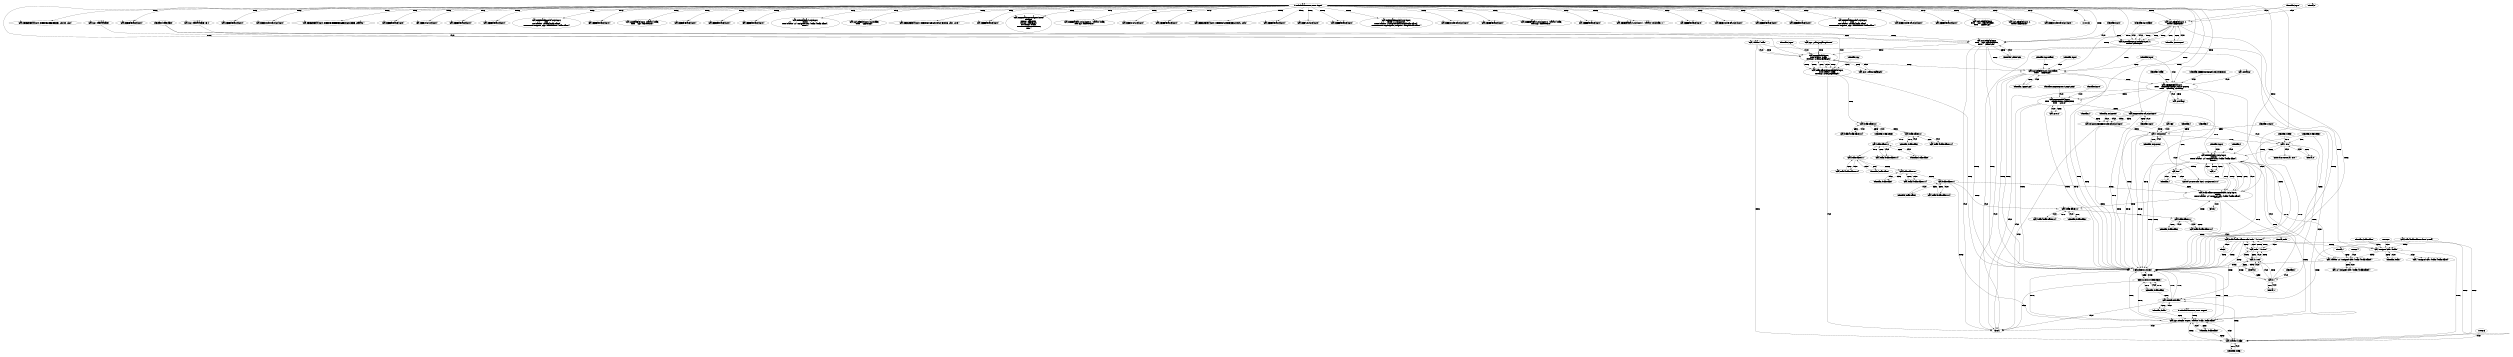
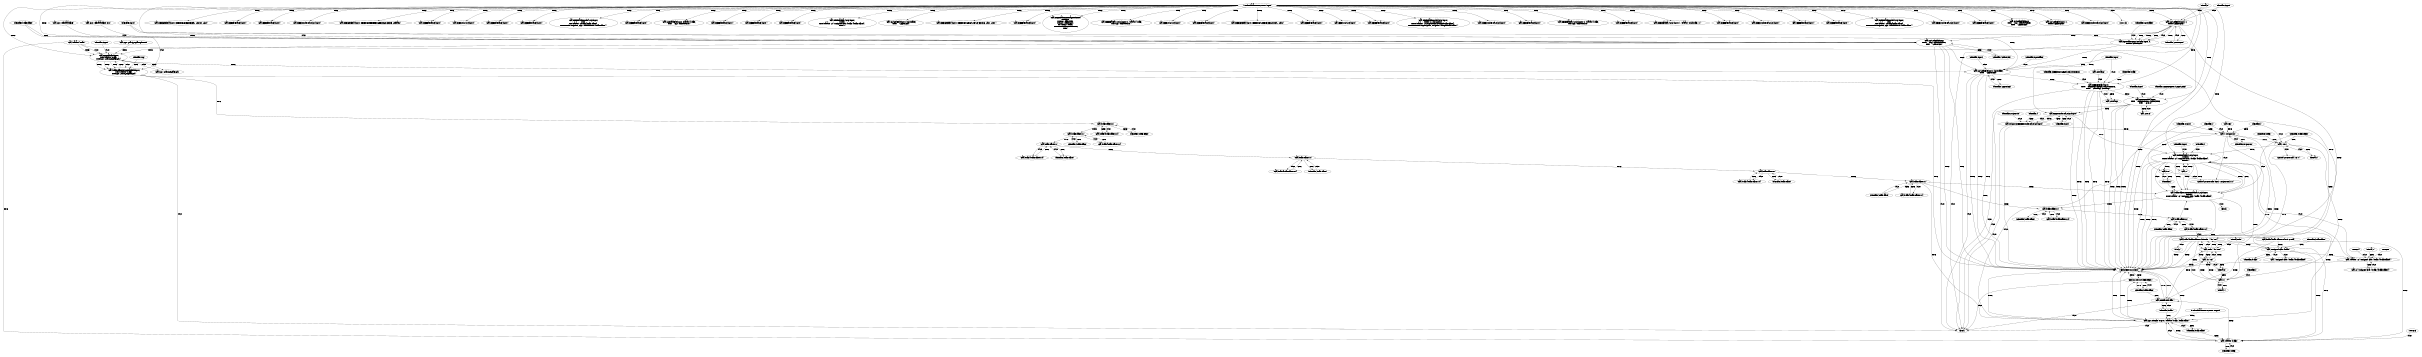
edge "1000608" -> "(Call,(unsigned char*)buffer)": now "1000608" -> "(Call,(tdata_t) &(((unsigned char*)buffer)[bufferoffset]))"
